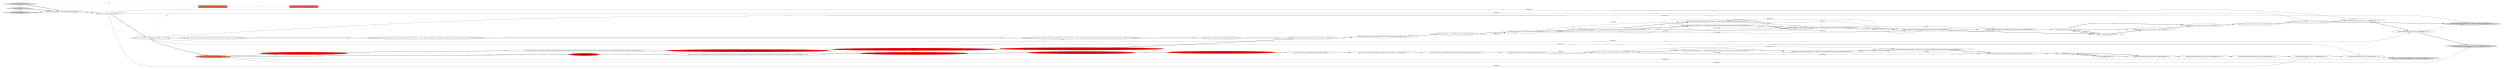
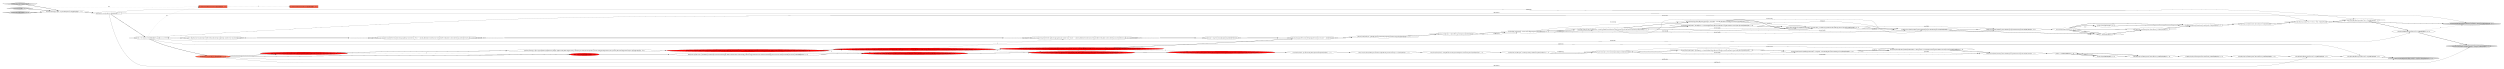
edge "testMultiChainingWithSplit['0', '1', '0']" -> "StreamExecutionEnvironment env@@@2@@@['1', '1', '0']": now "testMultiChaining['0', '0', '1']" -> "StreamExecutionEnvironment env@@@2@@@['1', '1', '0']"
node "operator.open()@@@77@@@['1', '0', '0']": added
